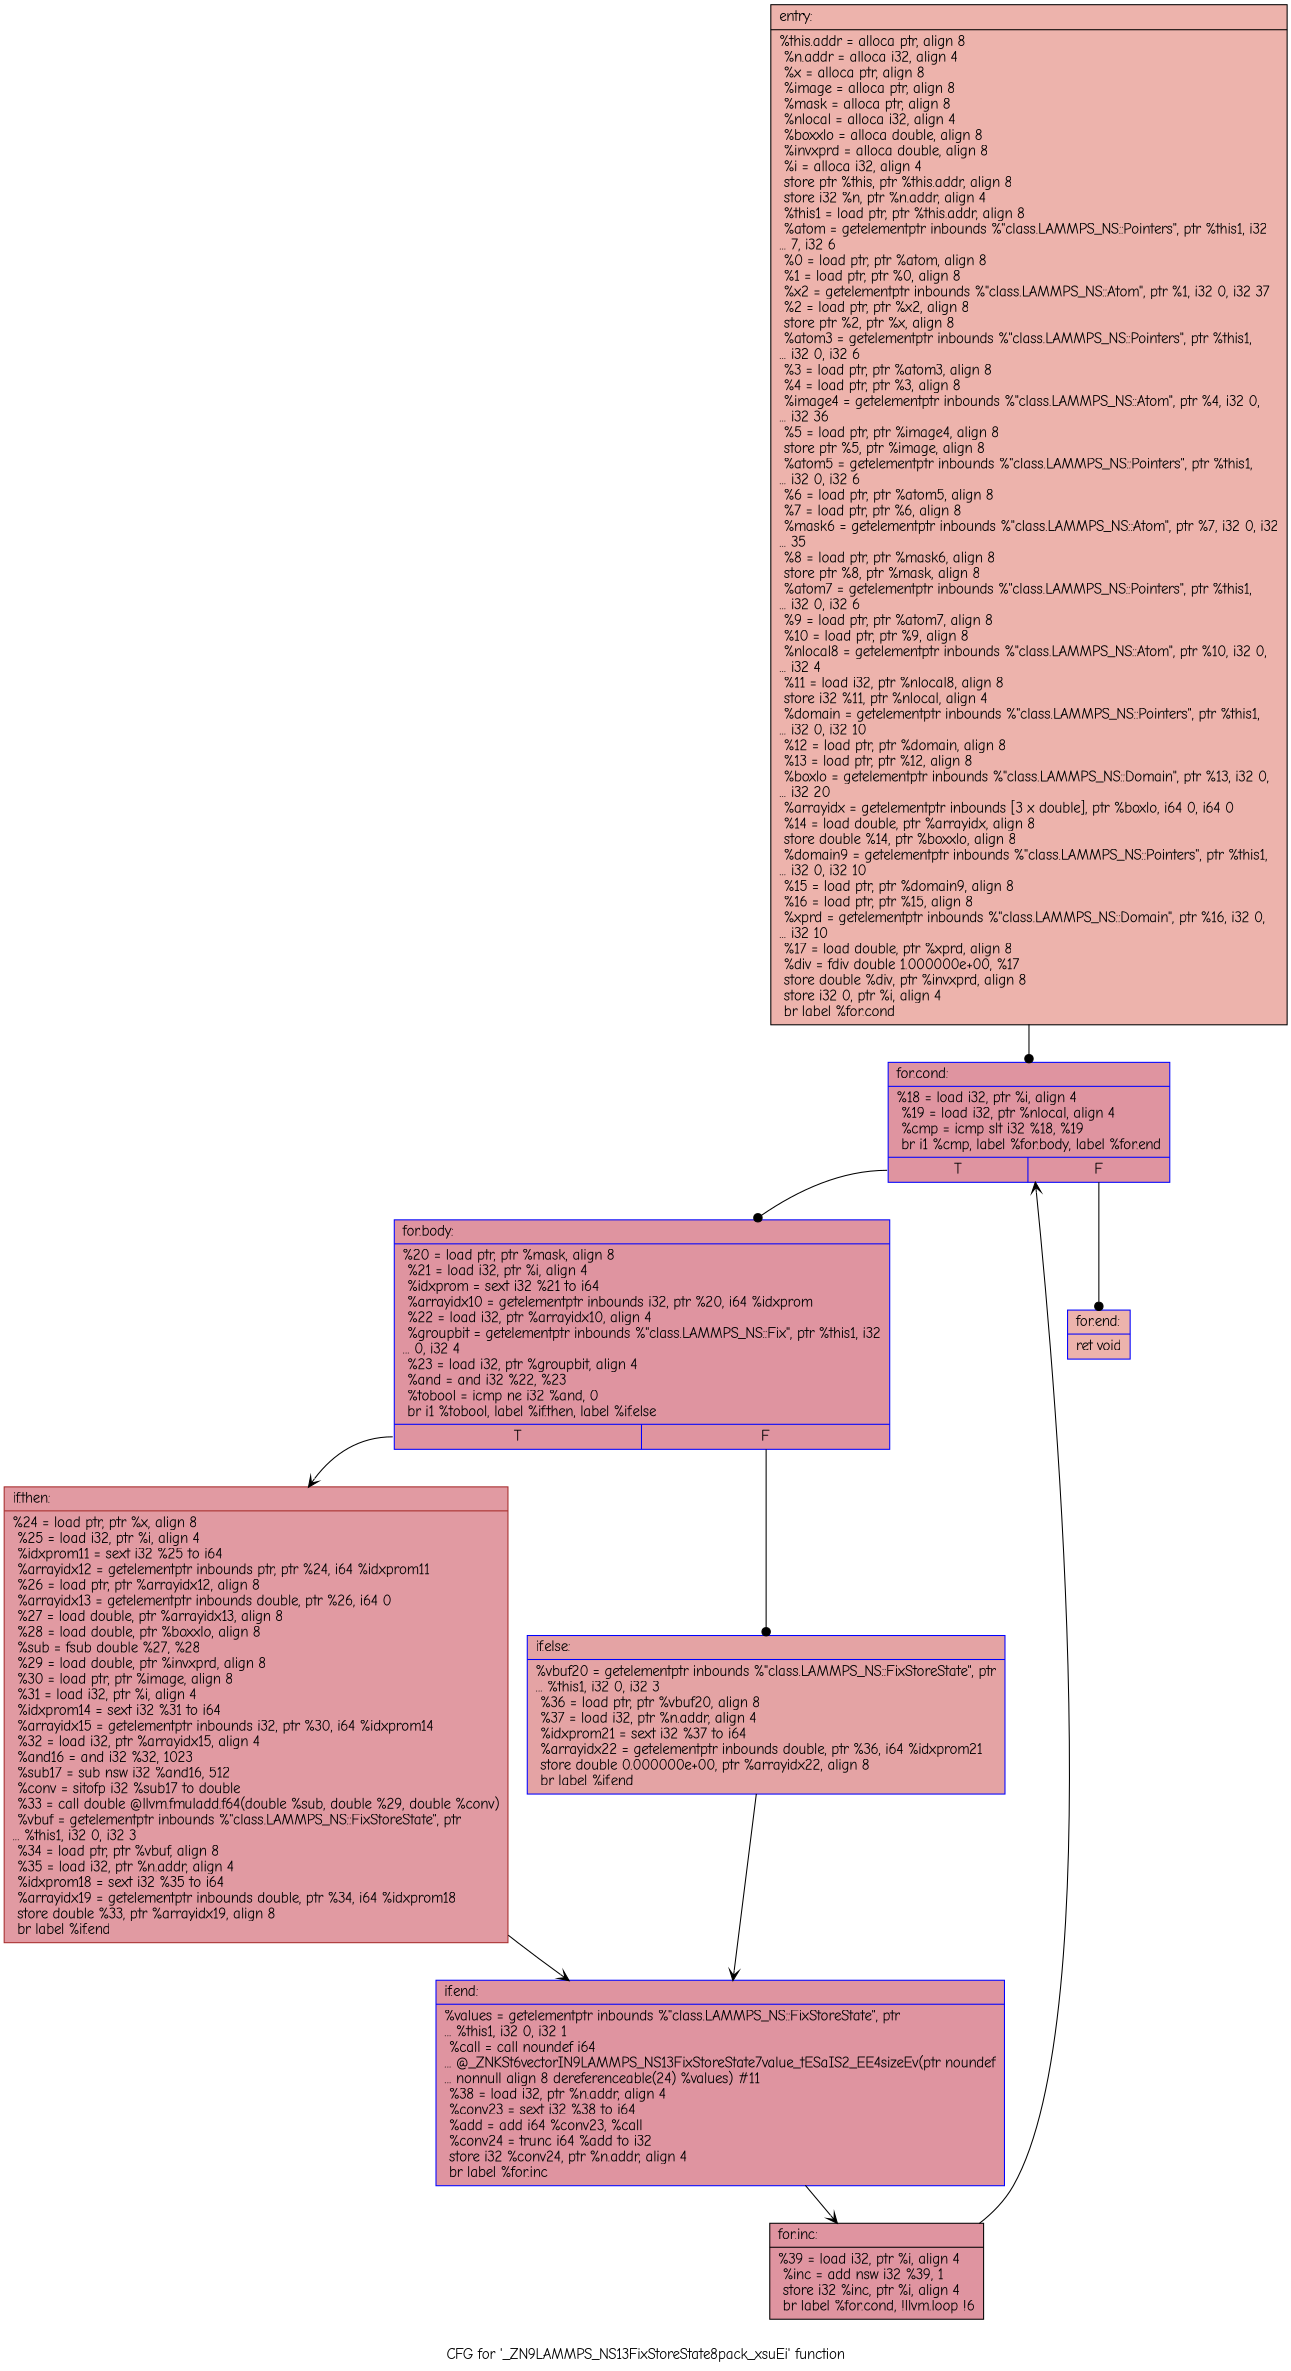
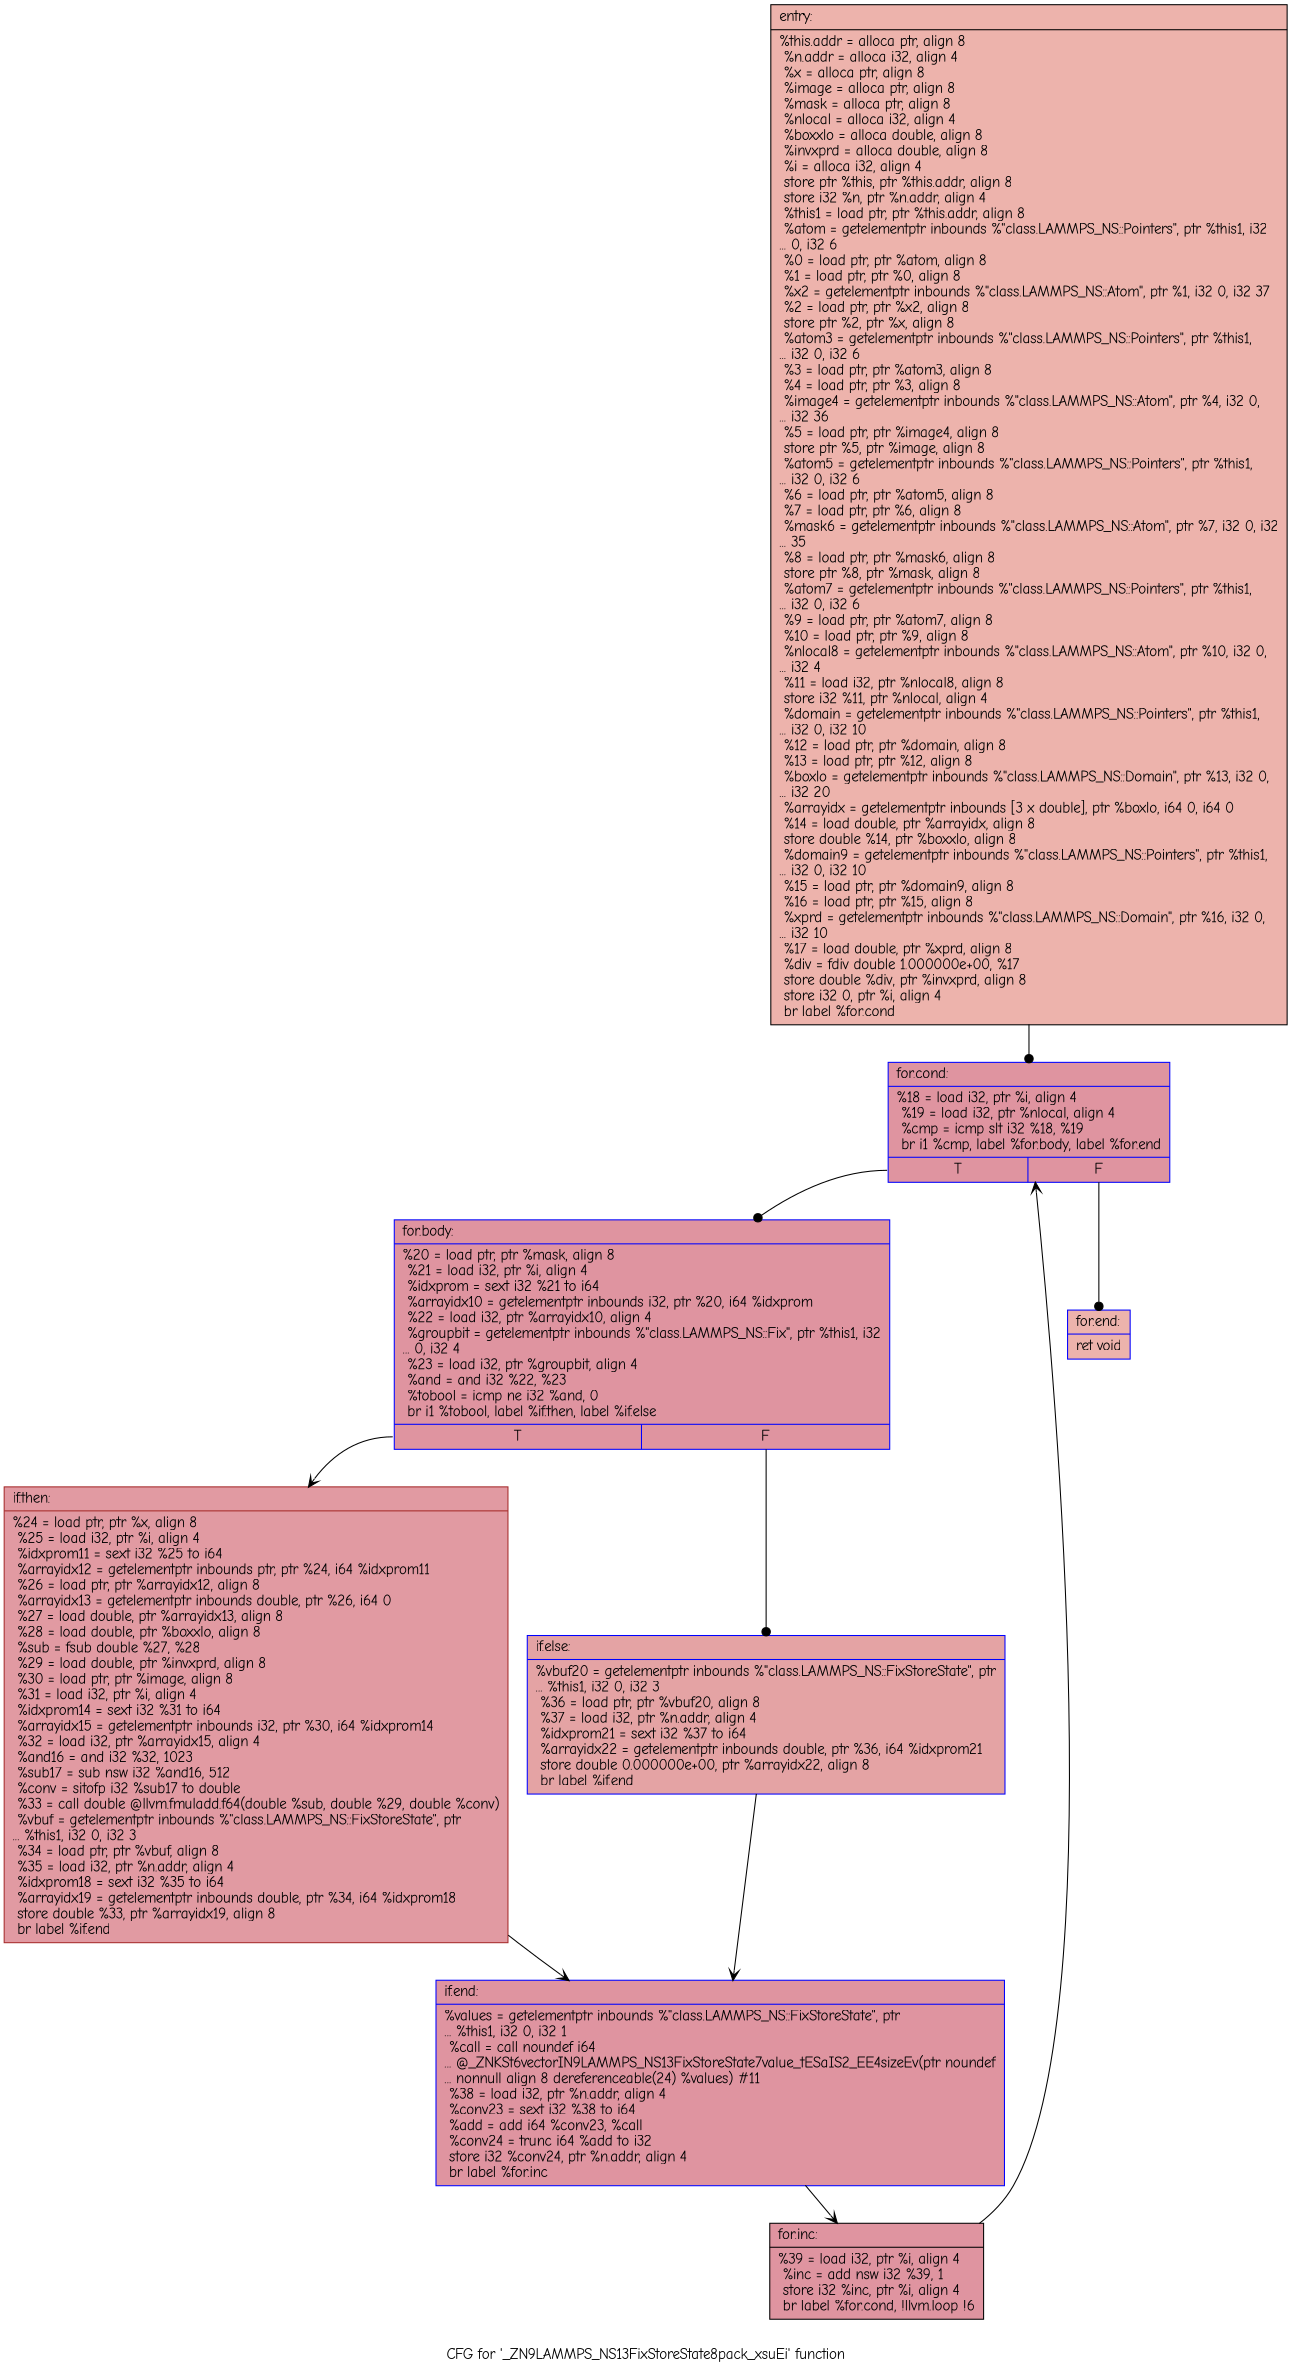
node "entry:": text "... 7, i32 6" -> "... 0, i32 6"
